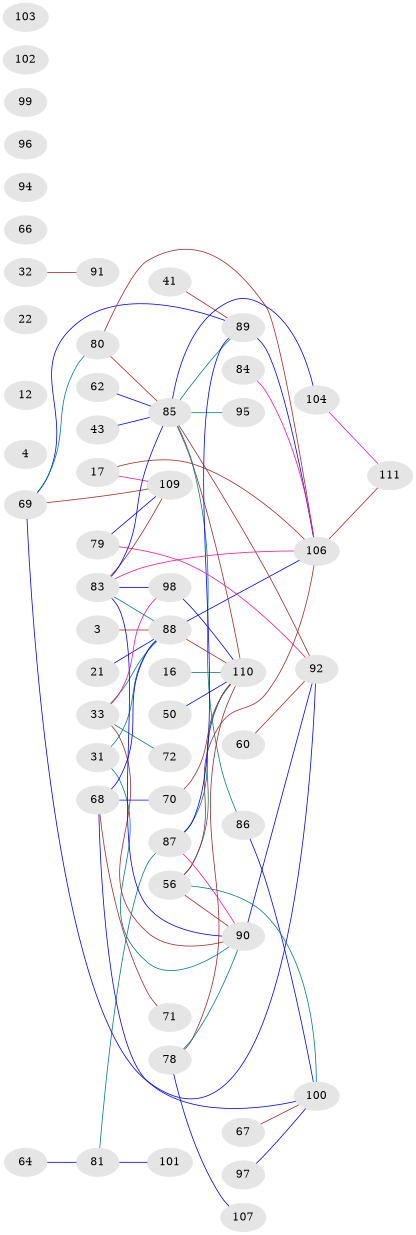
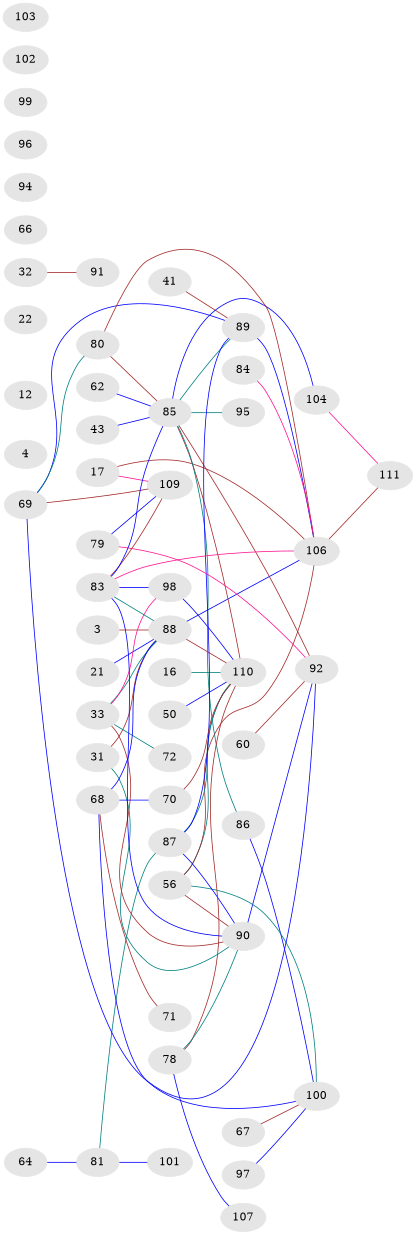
edge "88" -- "31": color teal -> brown
edge "87" -- "90": color deeppink -> blue
